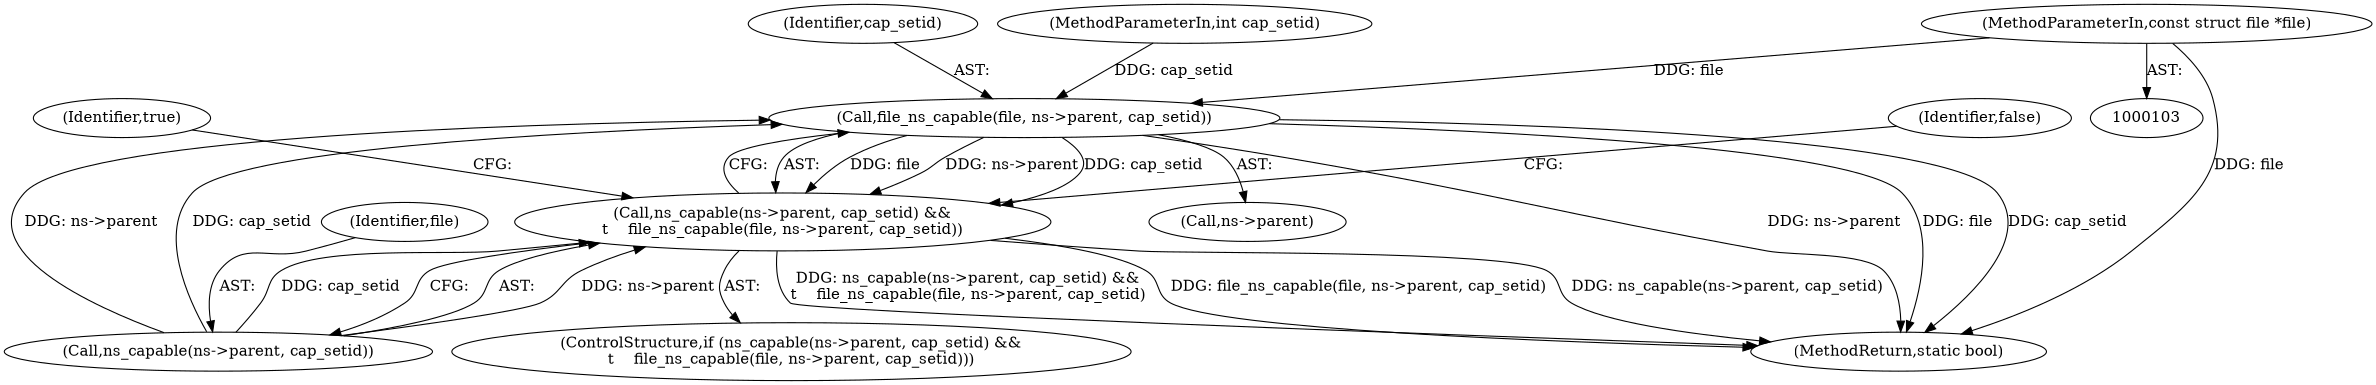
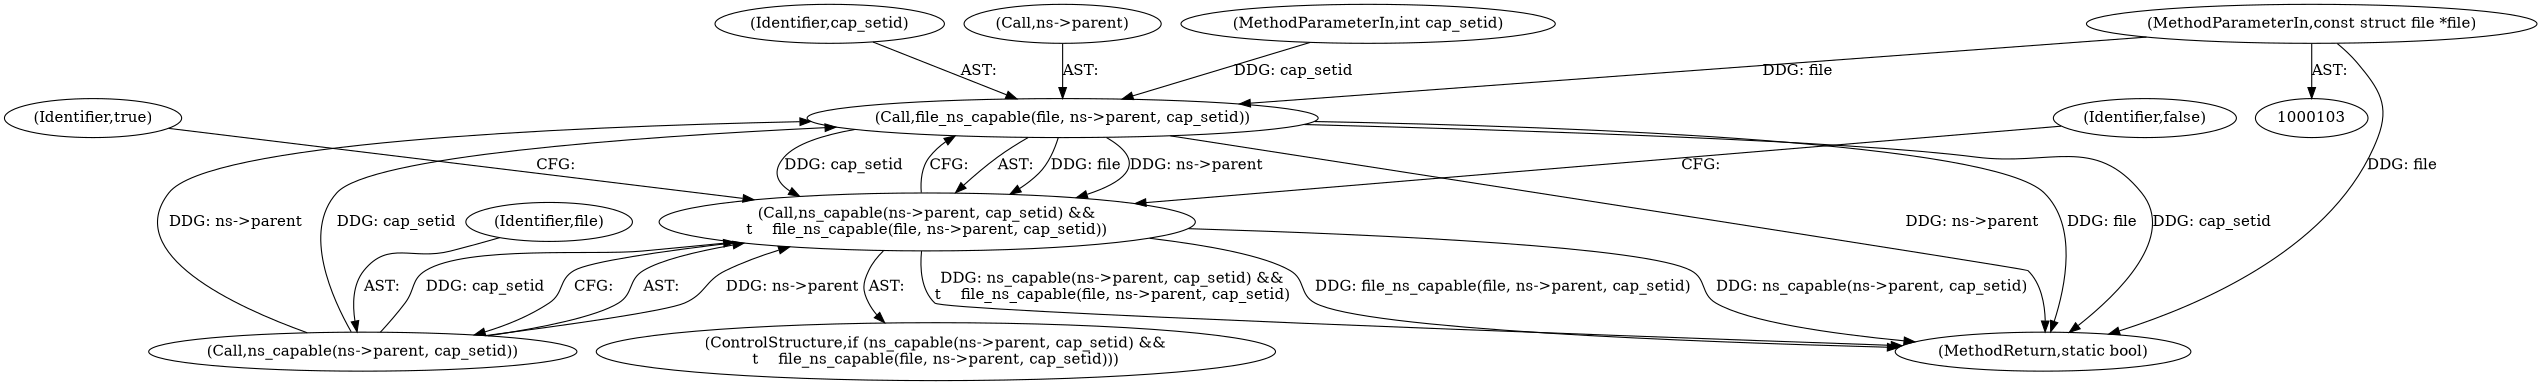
edge "(Call,file_ns_capable(file, ns->parent, cap_setid))" -> "(Call,ns->parent)": reversed
